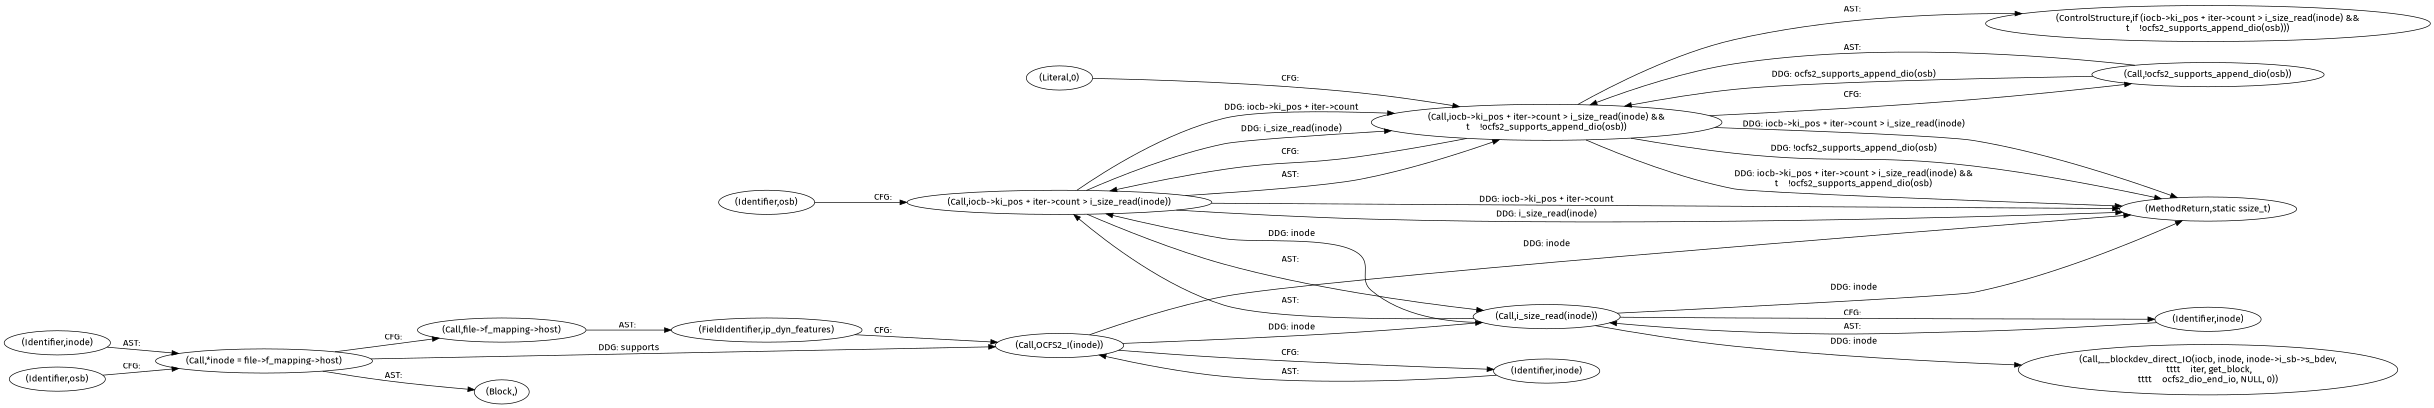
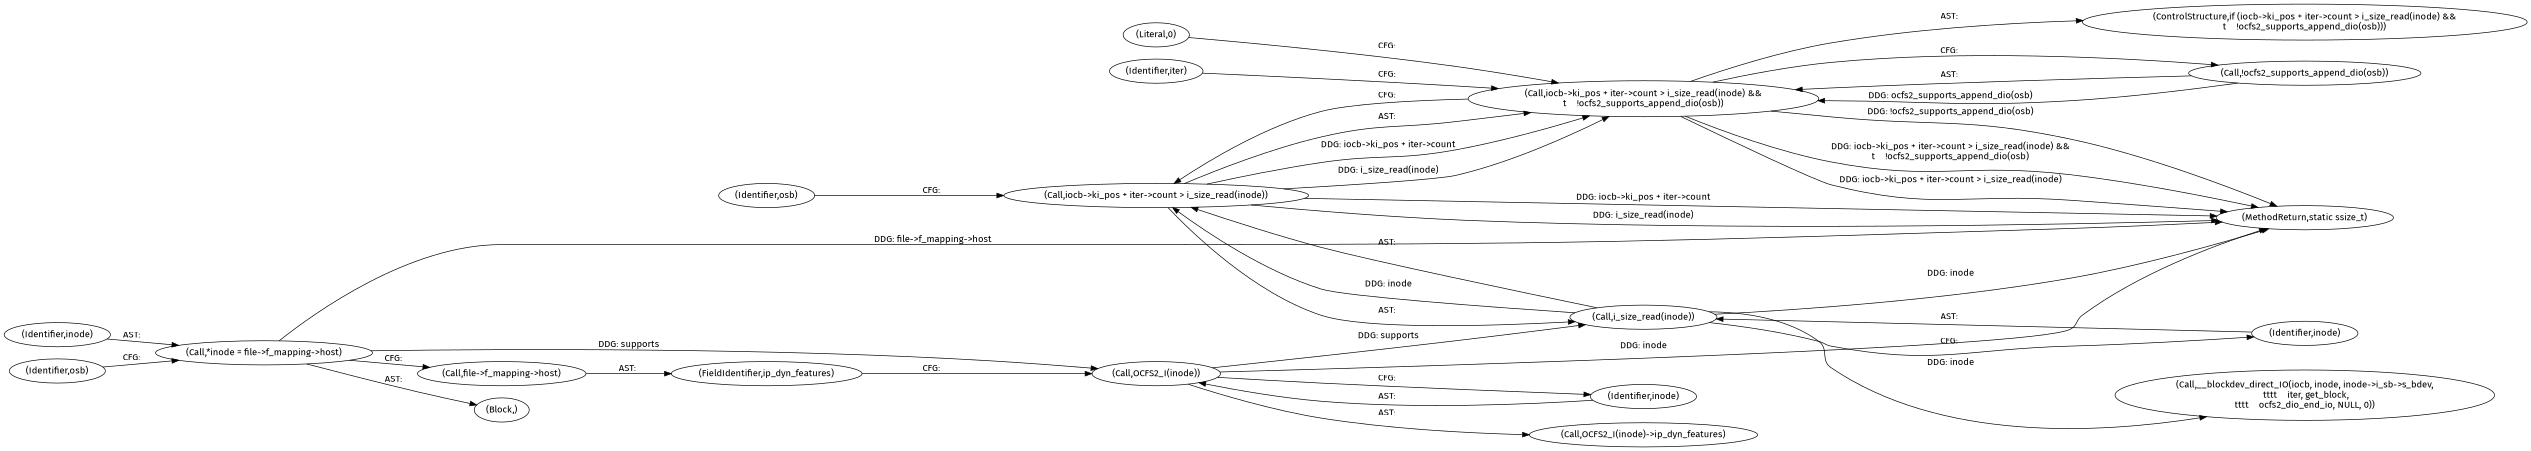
node "(Identifier,iter)": added
edge "(Call,*inode = file->f_mapping->host)" -> "(MethodReturn,static ssize_t)": added, label "DDG: file->f_mapping->host"
edge "(Call,OCFS2_I(inode))" -> "(Call,i_size_read(inode))": label "DDG: inode" -> "DDG: supports"
node "(Call,OCFS2_I(inode)->ip_dyn_features)": added
